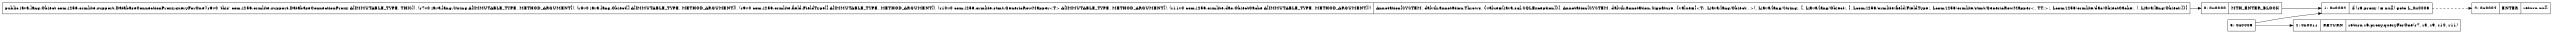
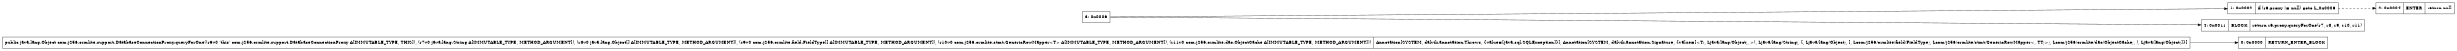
node "0: 0x0000": text "MTH_ENTER_BLOCK" -> "RETURN_ENTER_BLOCK"
edge "0: 0x0000" -> "1: 0x0002": removed
node "4: 0x0011": text "RETURN" -> "BLOCK"
